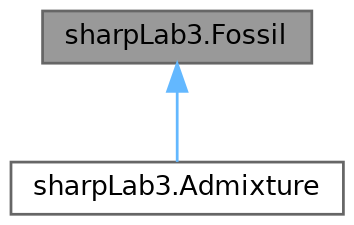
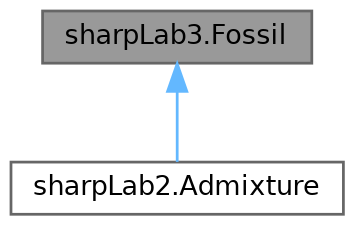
node "sharpLab3.Admixture": label "sharpLab3.Admixture" -> "sharpLab2.Admixture"
